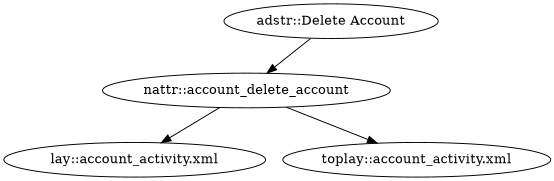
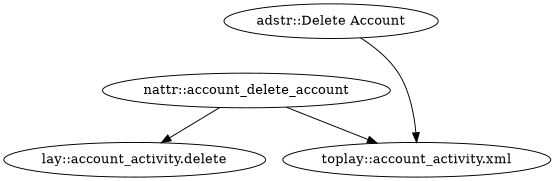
edge "adstr::Delete Account" -> "nattr::account_delete_account": now "adstr::Delete Account" -> "toplay::account_activity.xml"
node "lay::account_activity.xml": label "lay::account_activity.xml" -> "lay::account_activity.delete"
